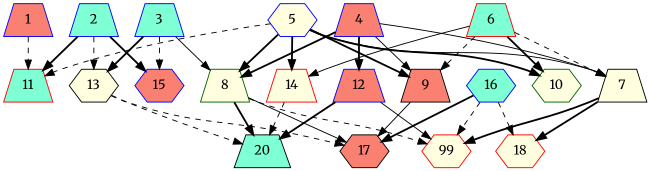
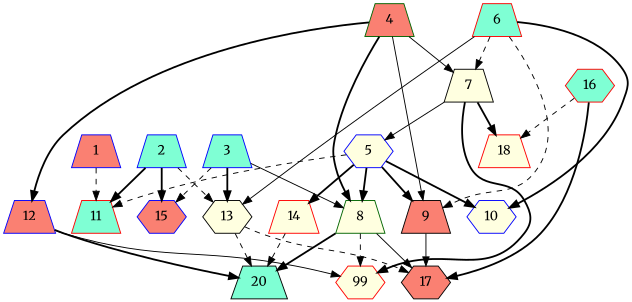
node "4": color blue -> darkgreen
edge "6" -> "14": now "6" -> "13"
edge "5" -> "7": reversed
node "16": color blue -> red
node "10": color darkgreen -> blue
edge "16" -> "99": removed
node "18": shape hexagon -> trapezium
